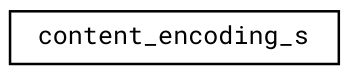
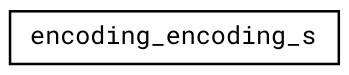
node "content_encoding_s": label "content_encoding_s" -> "encoding_encoding_s"
